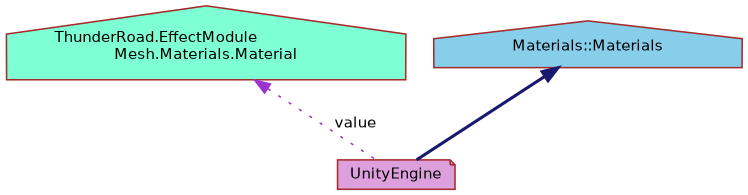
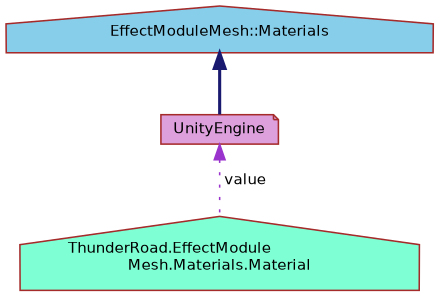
node "Materials::Materials": label "Materials::Materials" -> "EffectModuleMesh::Materials"
edge "UnityEngine" -> "ThunderRoad.EffectModule Mesh.Materials.Material": reversed
